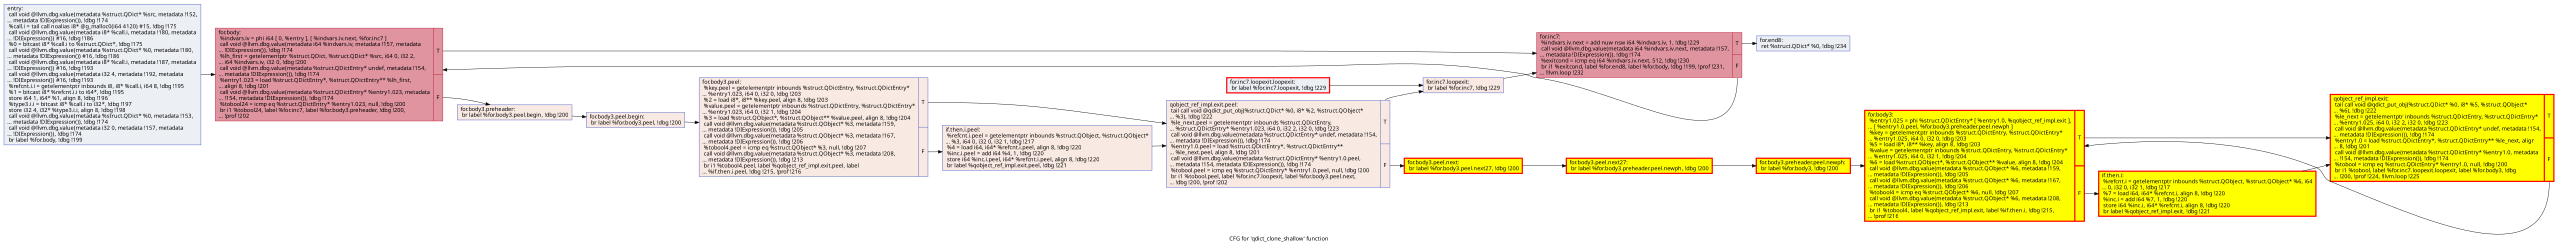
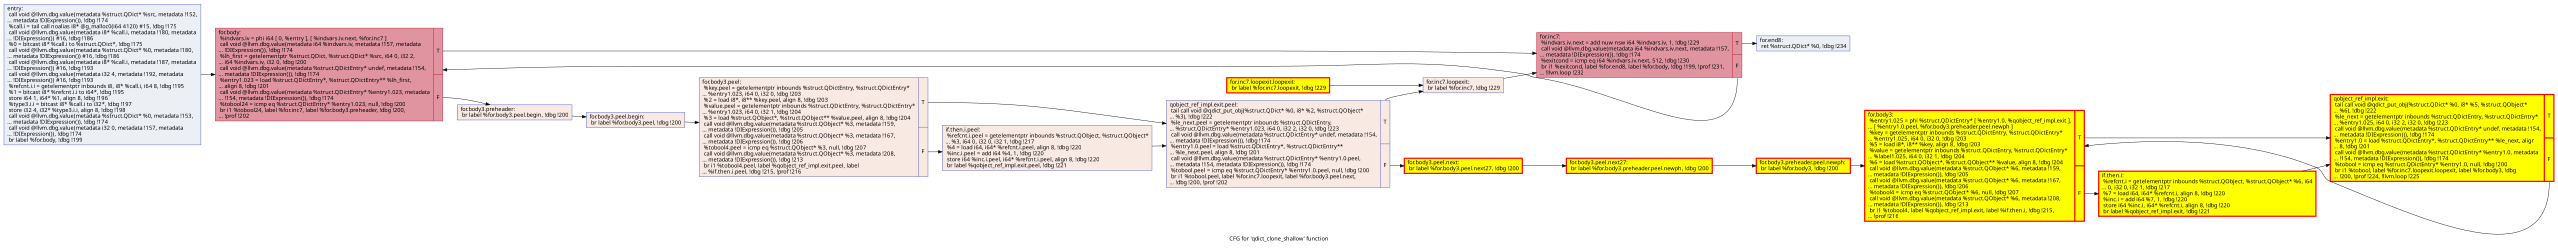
node "for.inc7.loopexit.loopexit:": fillcolor #d4dbe670 -> yellow
node "for.body3:": text "... %entry1.025, i64 0, i32 1, !dbg !204" -> "... %label1.025, i64 0, i32 1, !dbg !204"
